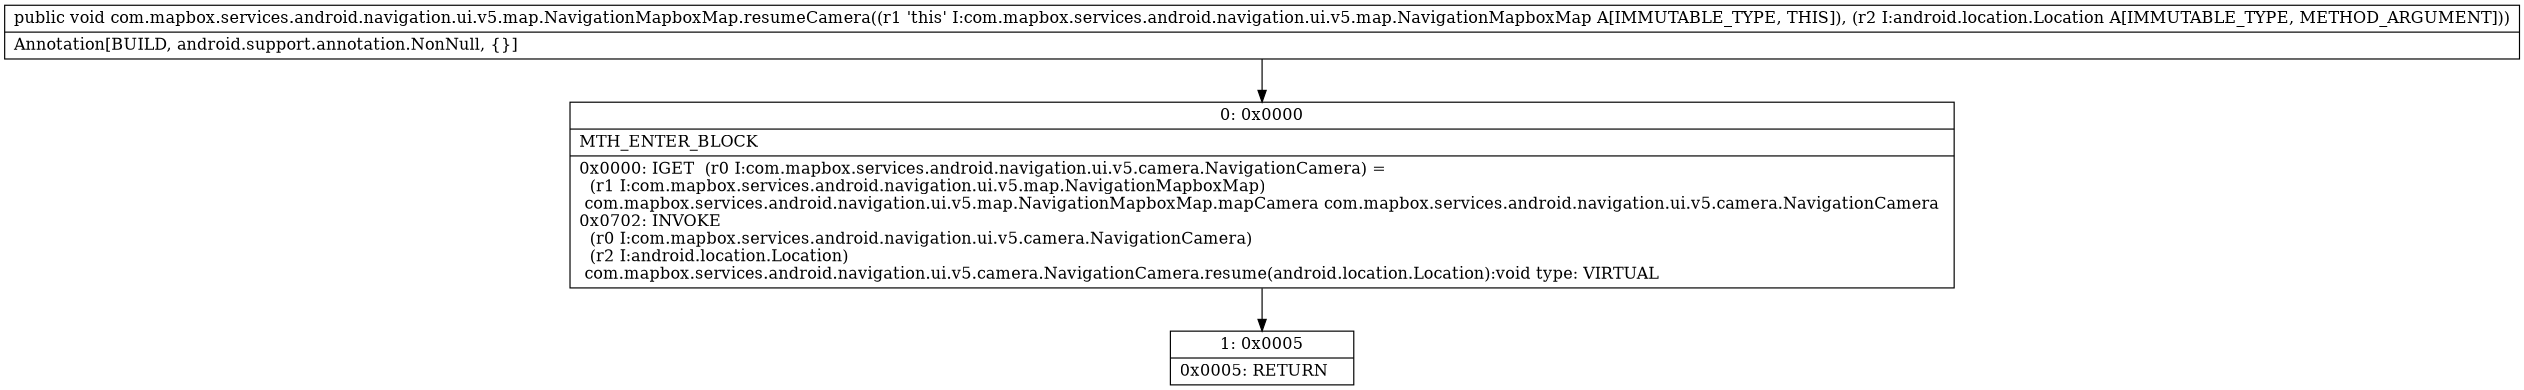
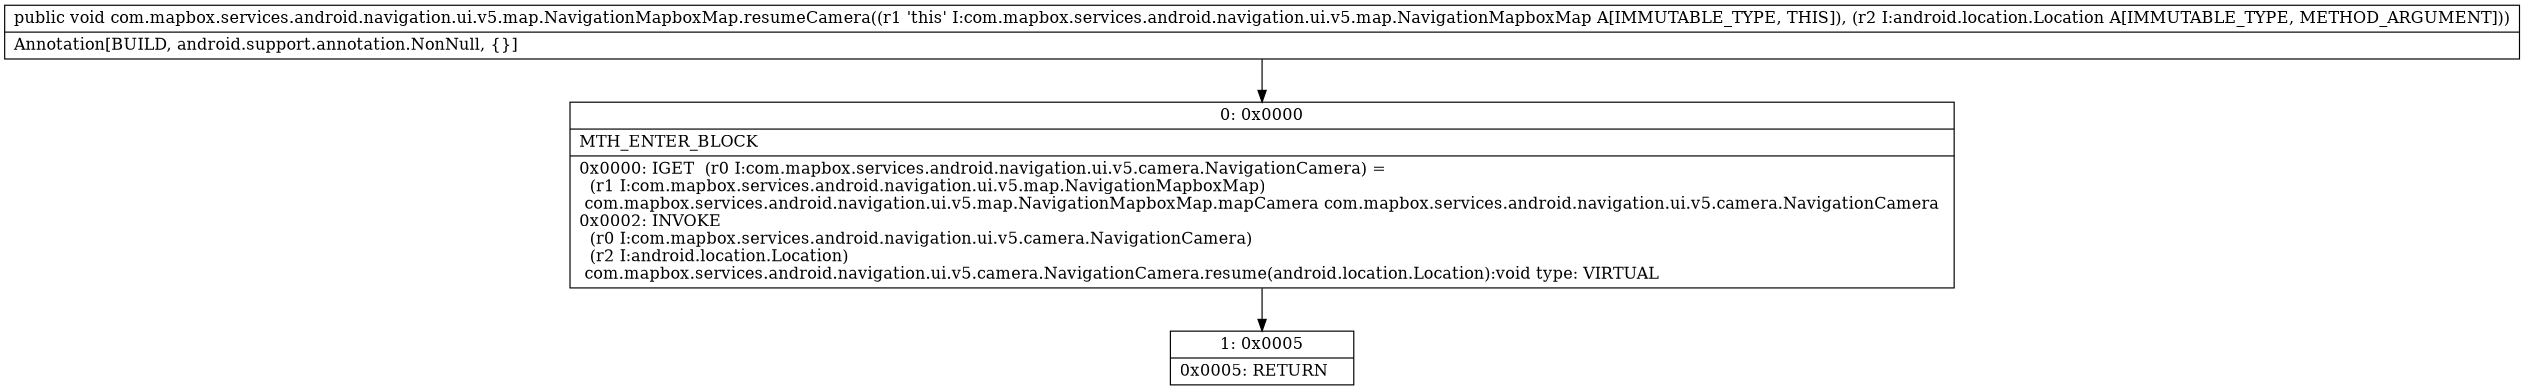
node "0: 0x0000": text "0x0702: INVOKE" -> "0x0002: INVOKE"
